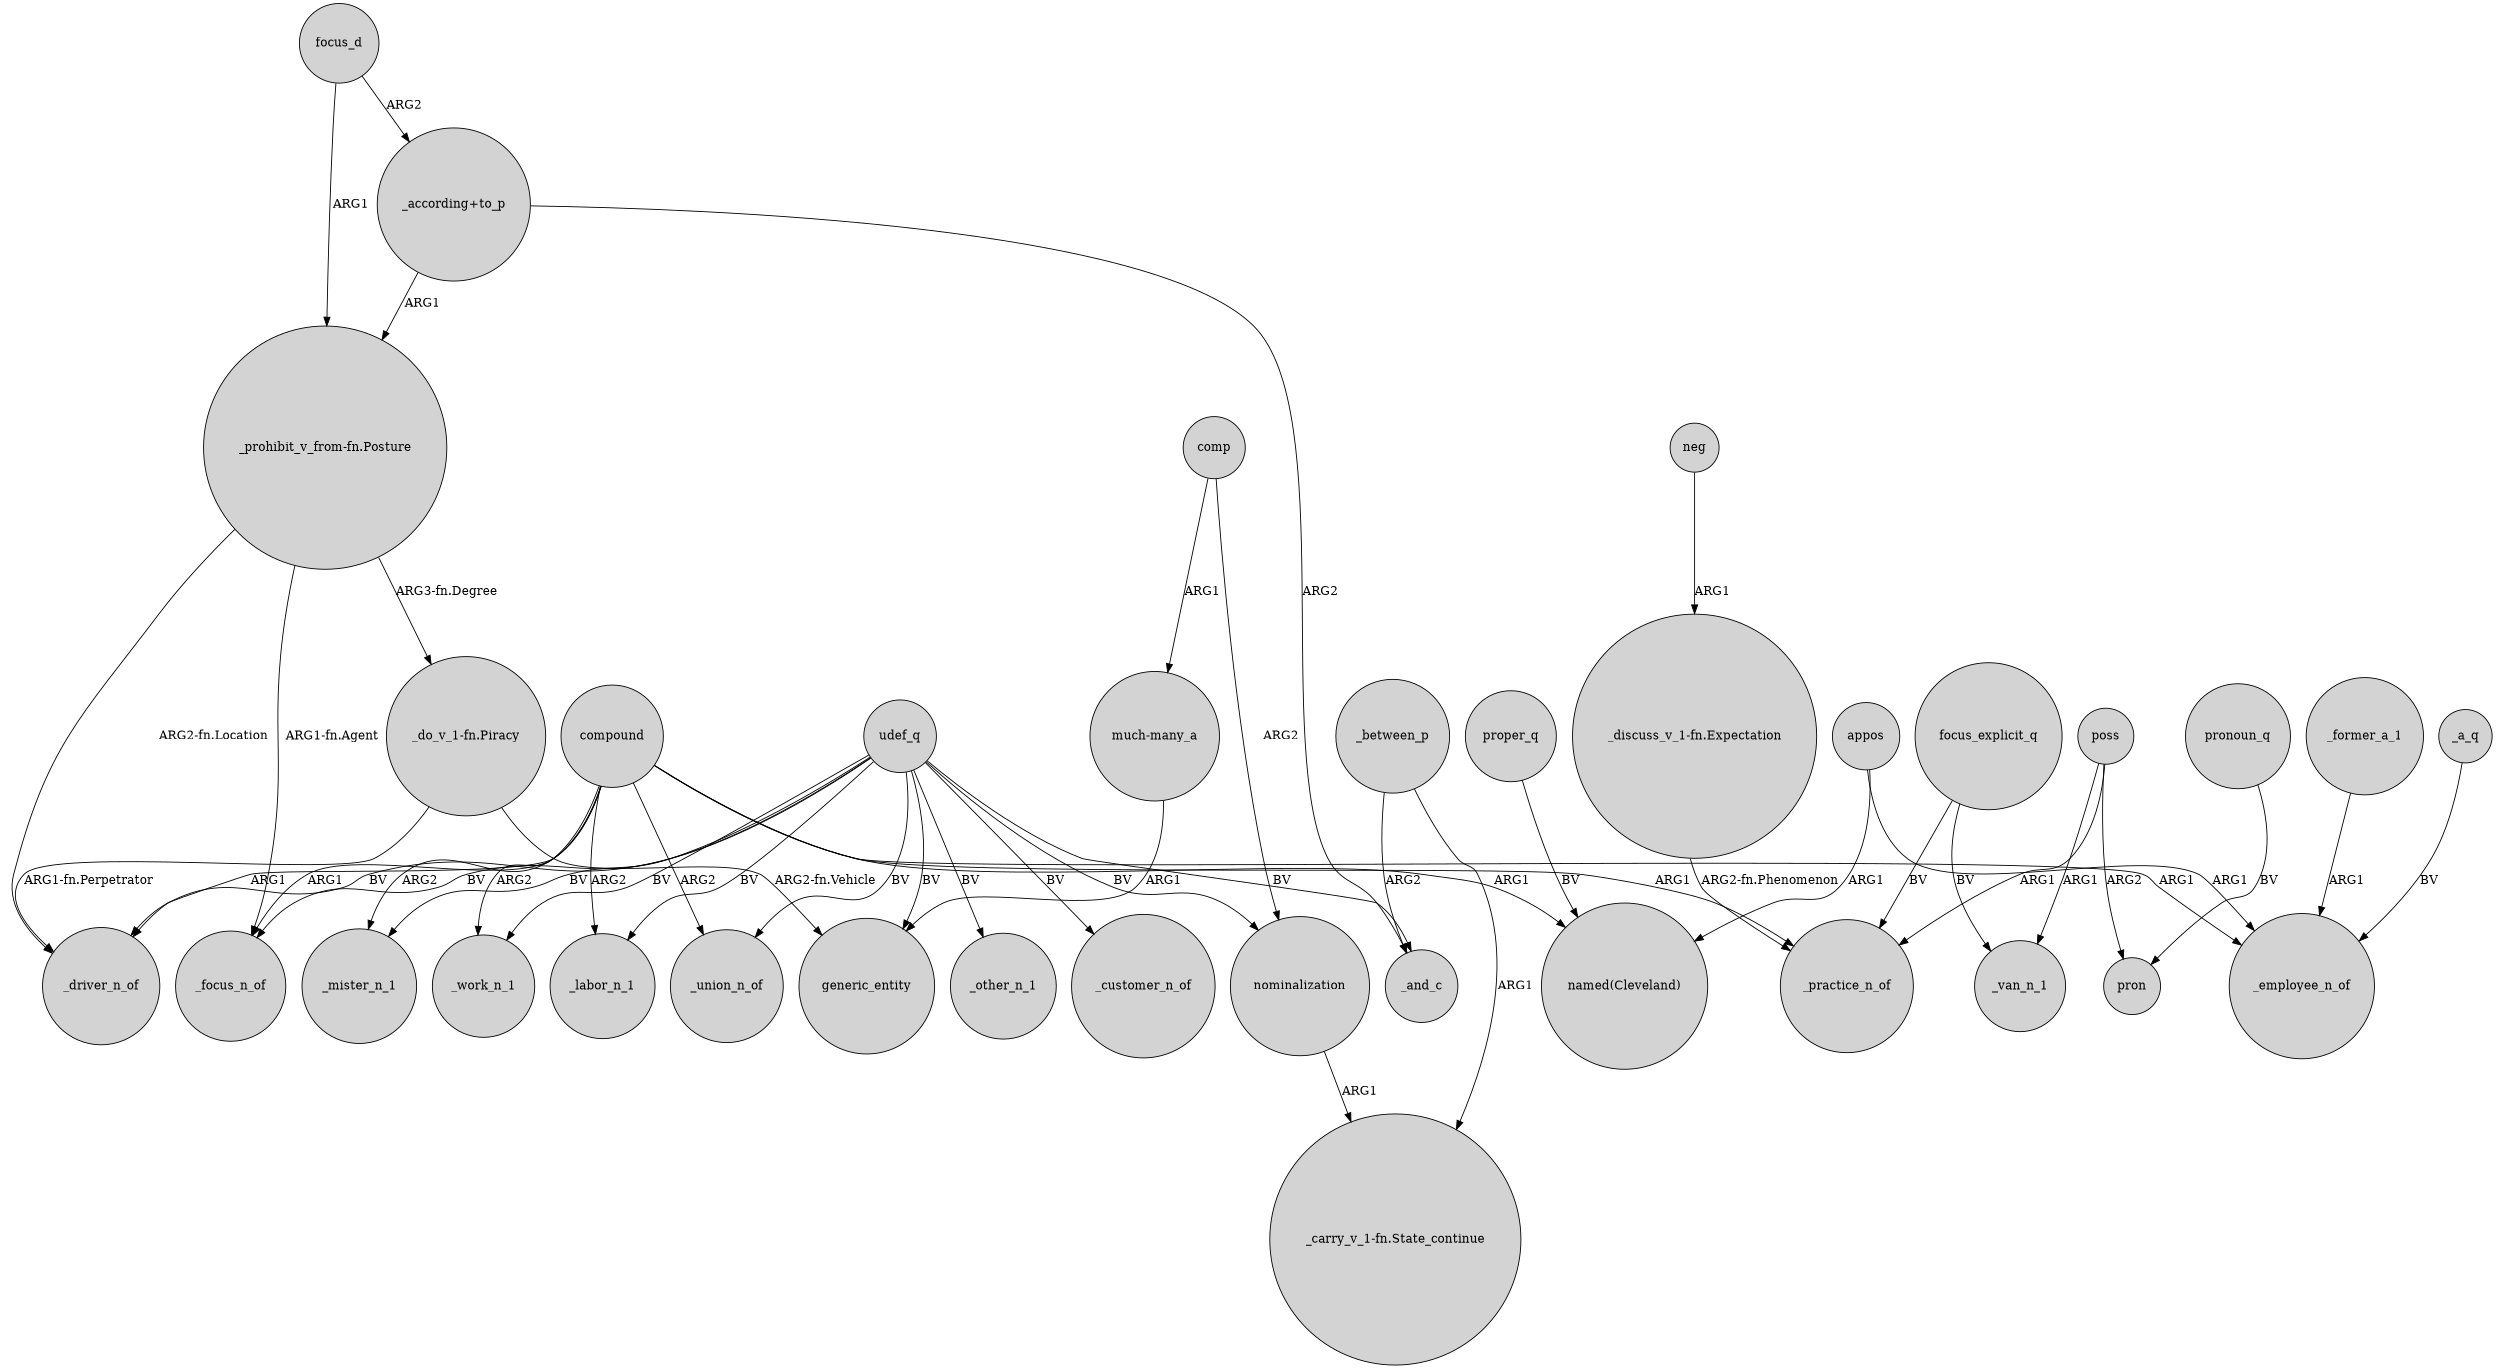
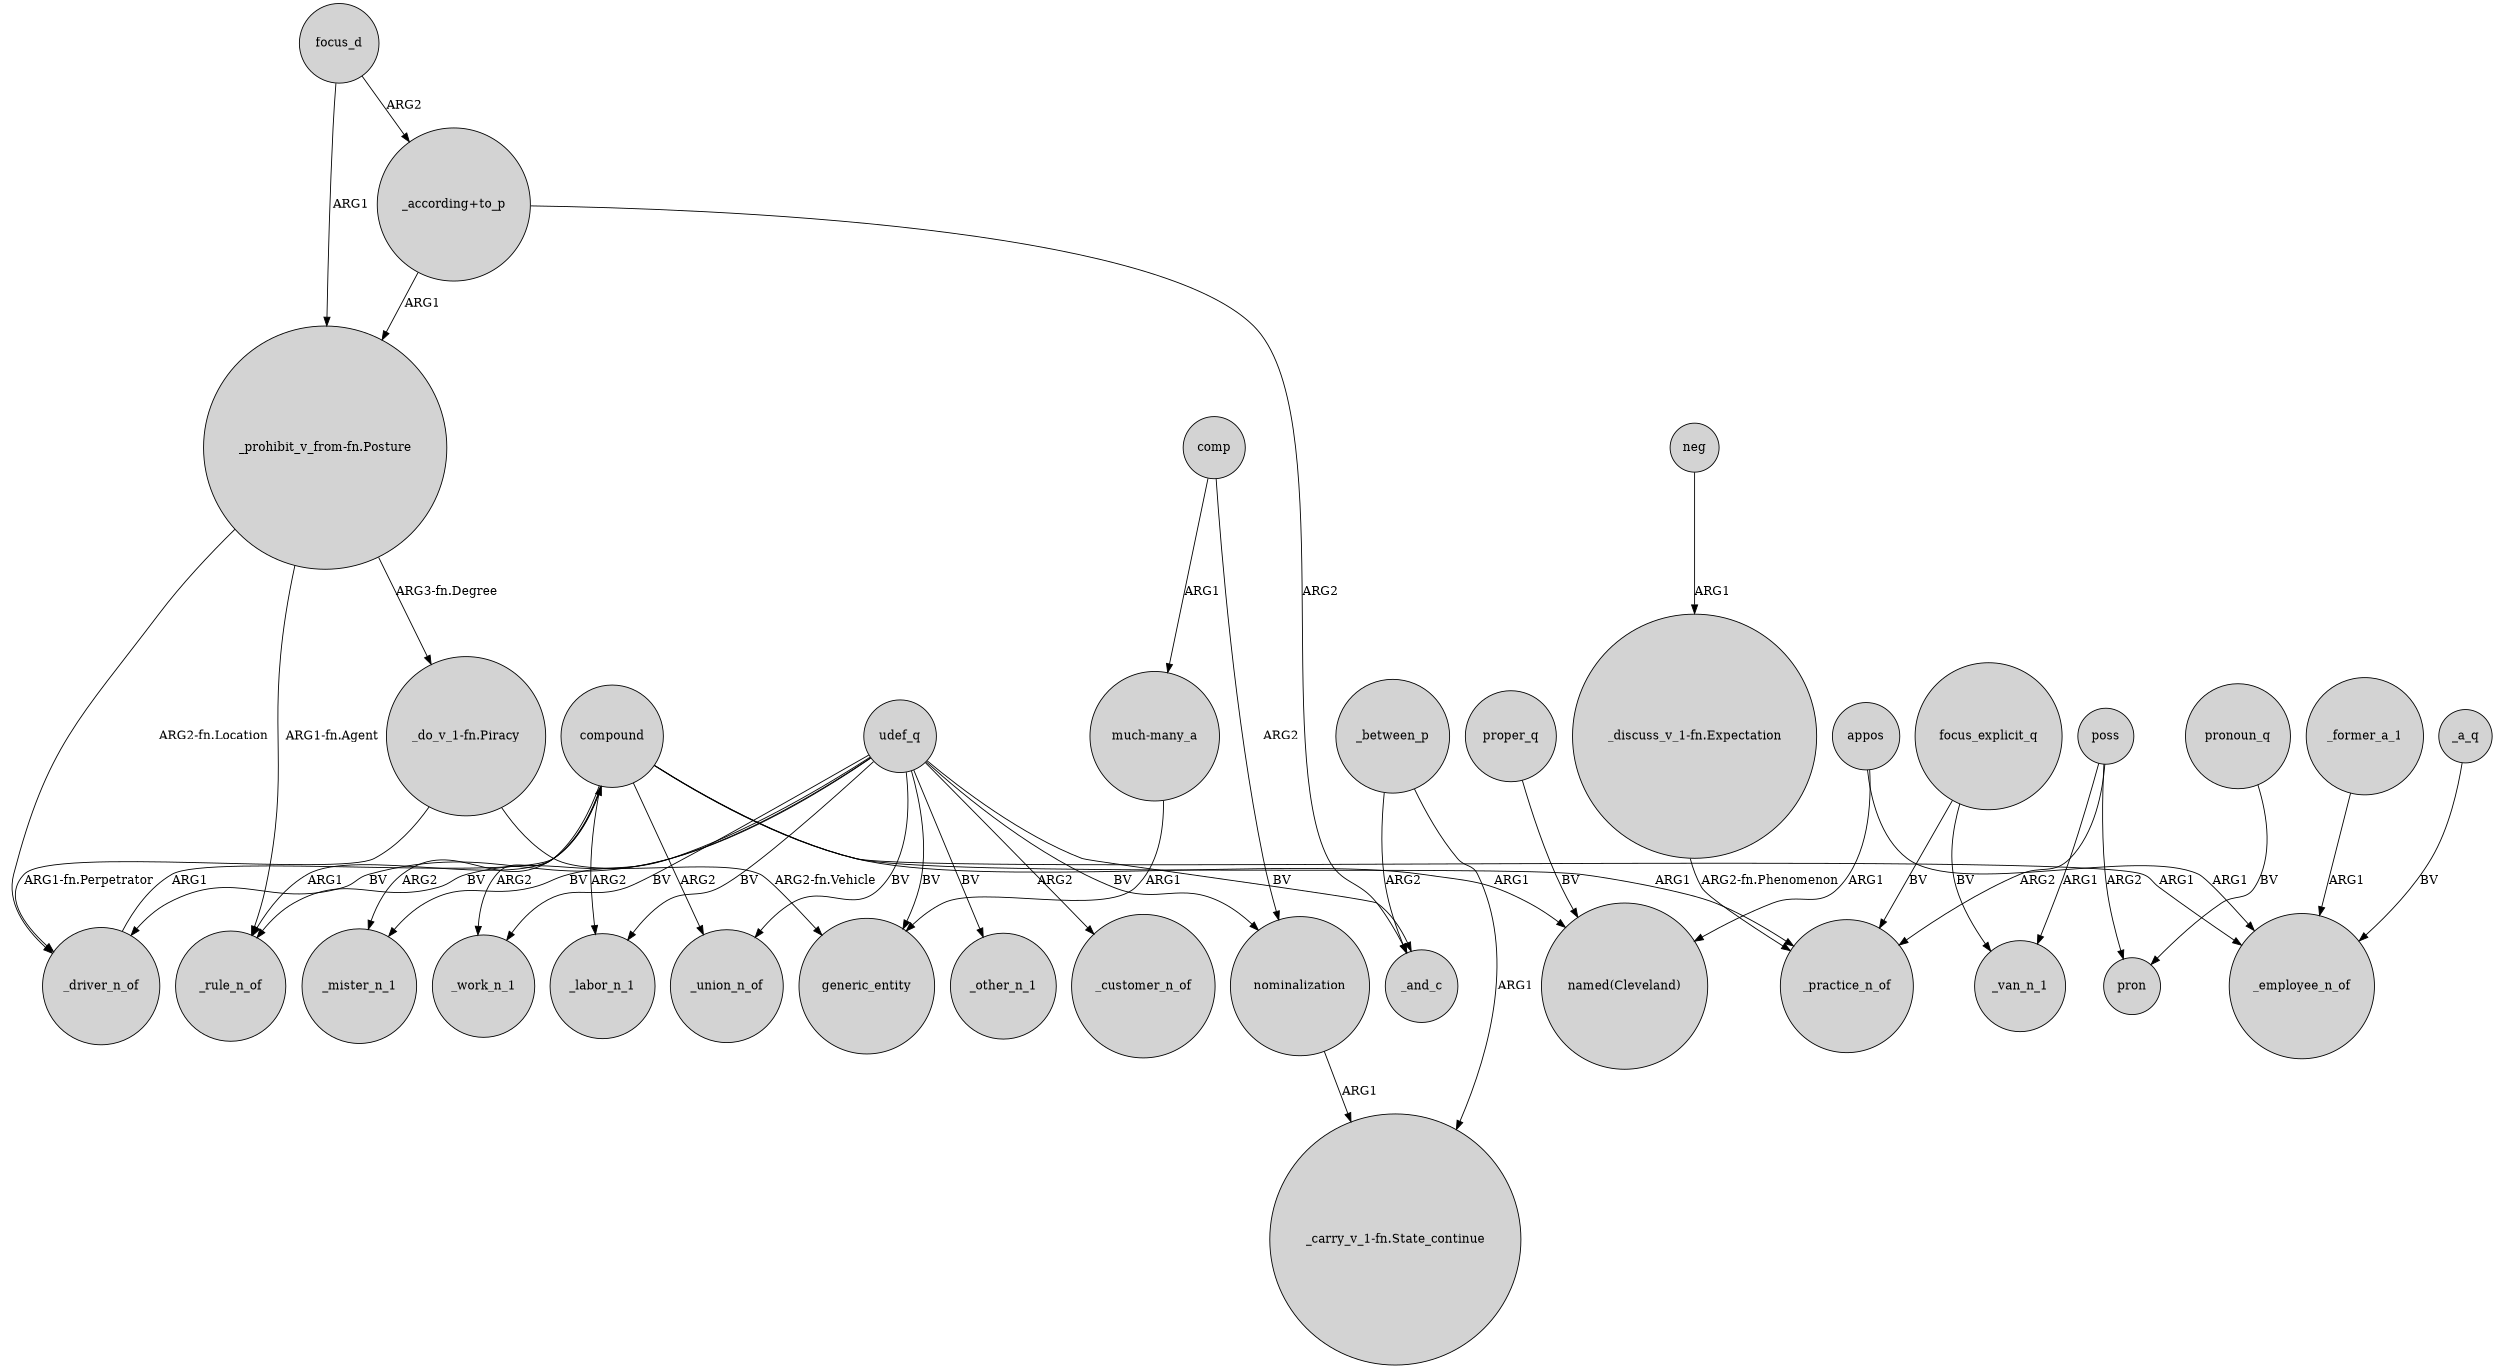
edge "compound" -> "_driver_n_of": reversed
edge "udef_q" -> "_customer_n_of": label "BV" -> "ARG2"
edge "poss" -> "_practice_n_of": label "ARG1" -> "ARG2"
node "_focus_n_of": label "_focus_n_of" -> "_rule_n_of"
